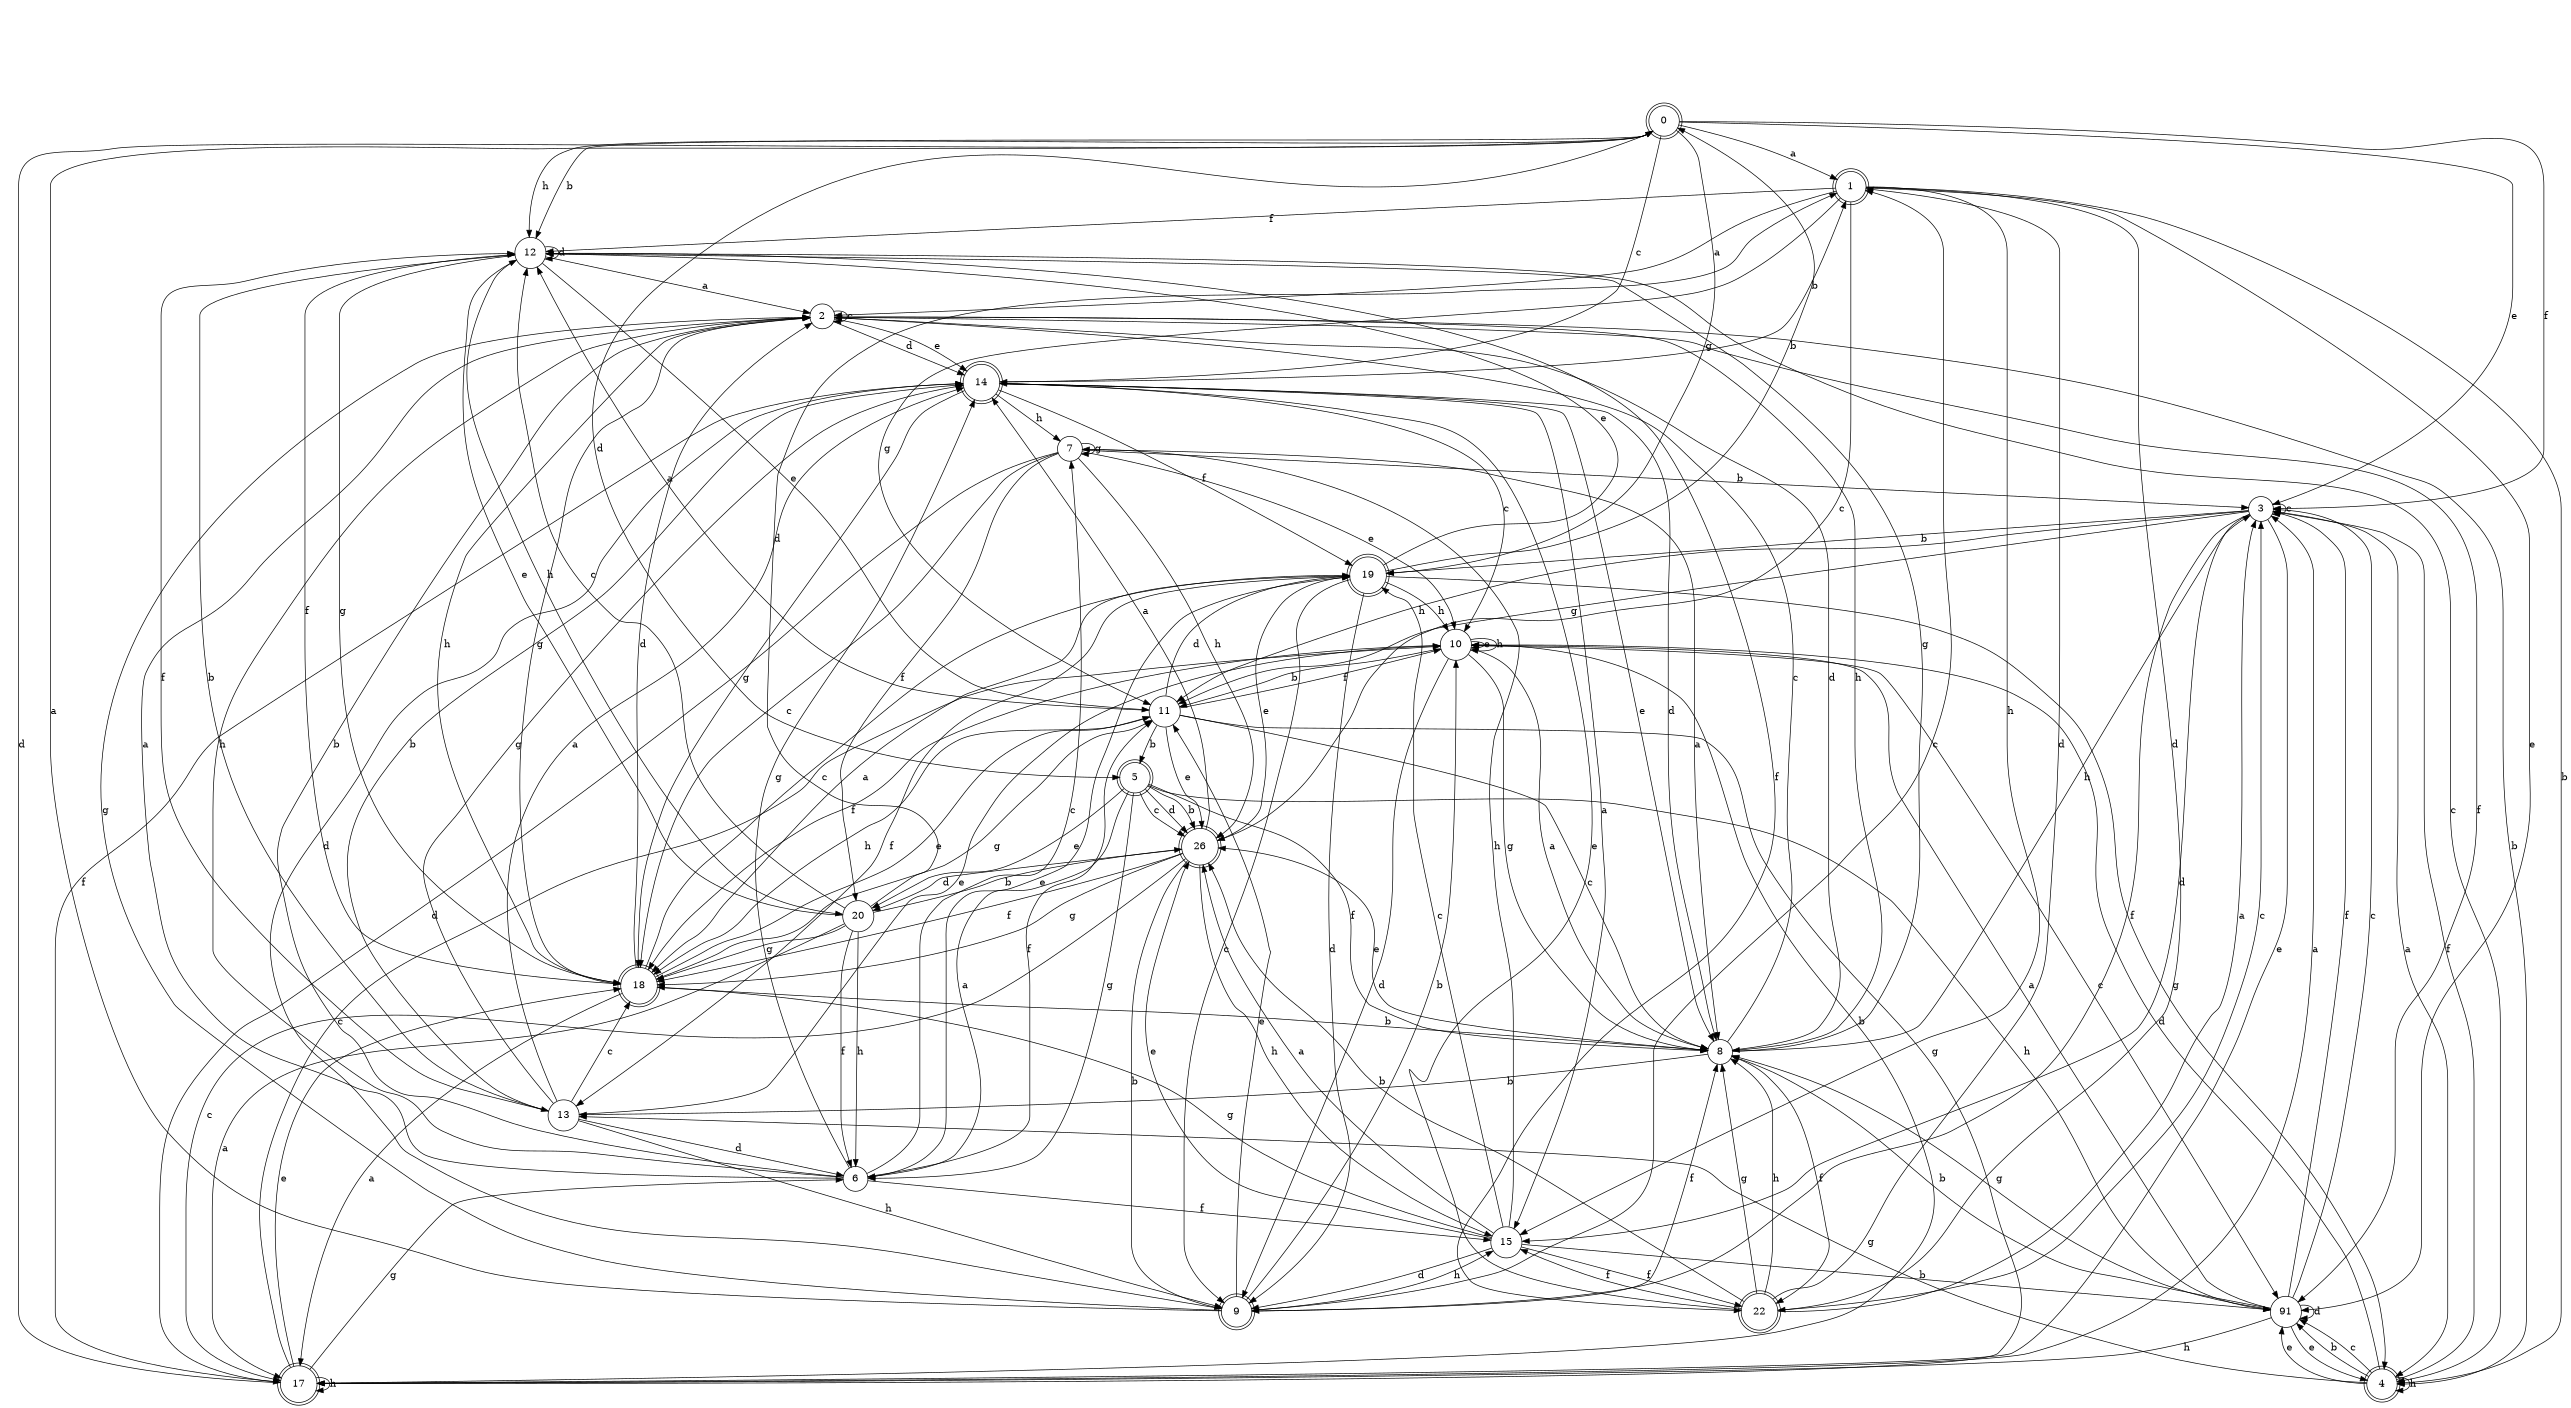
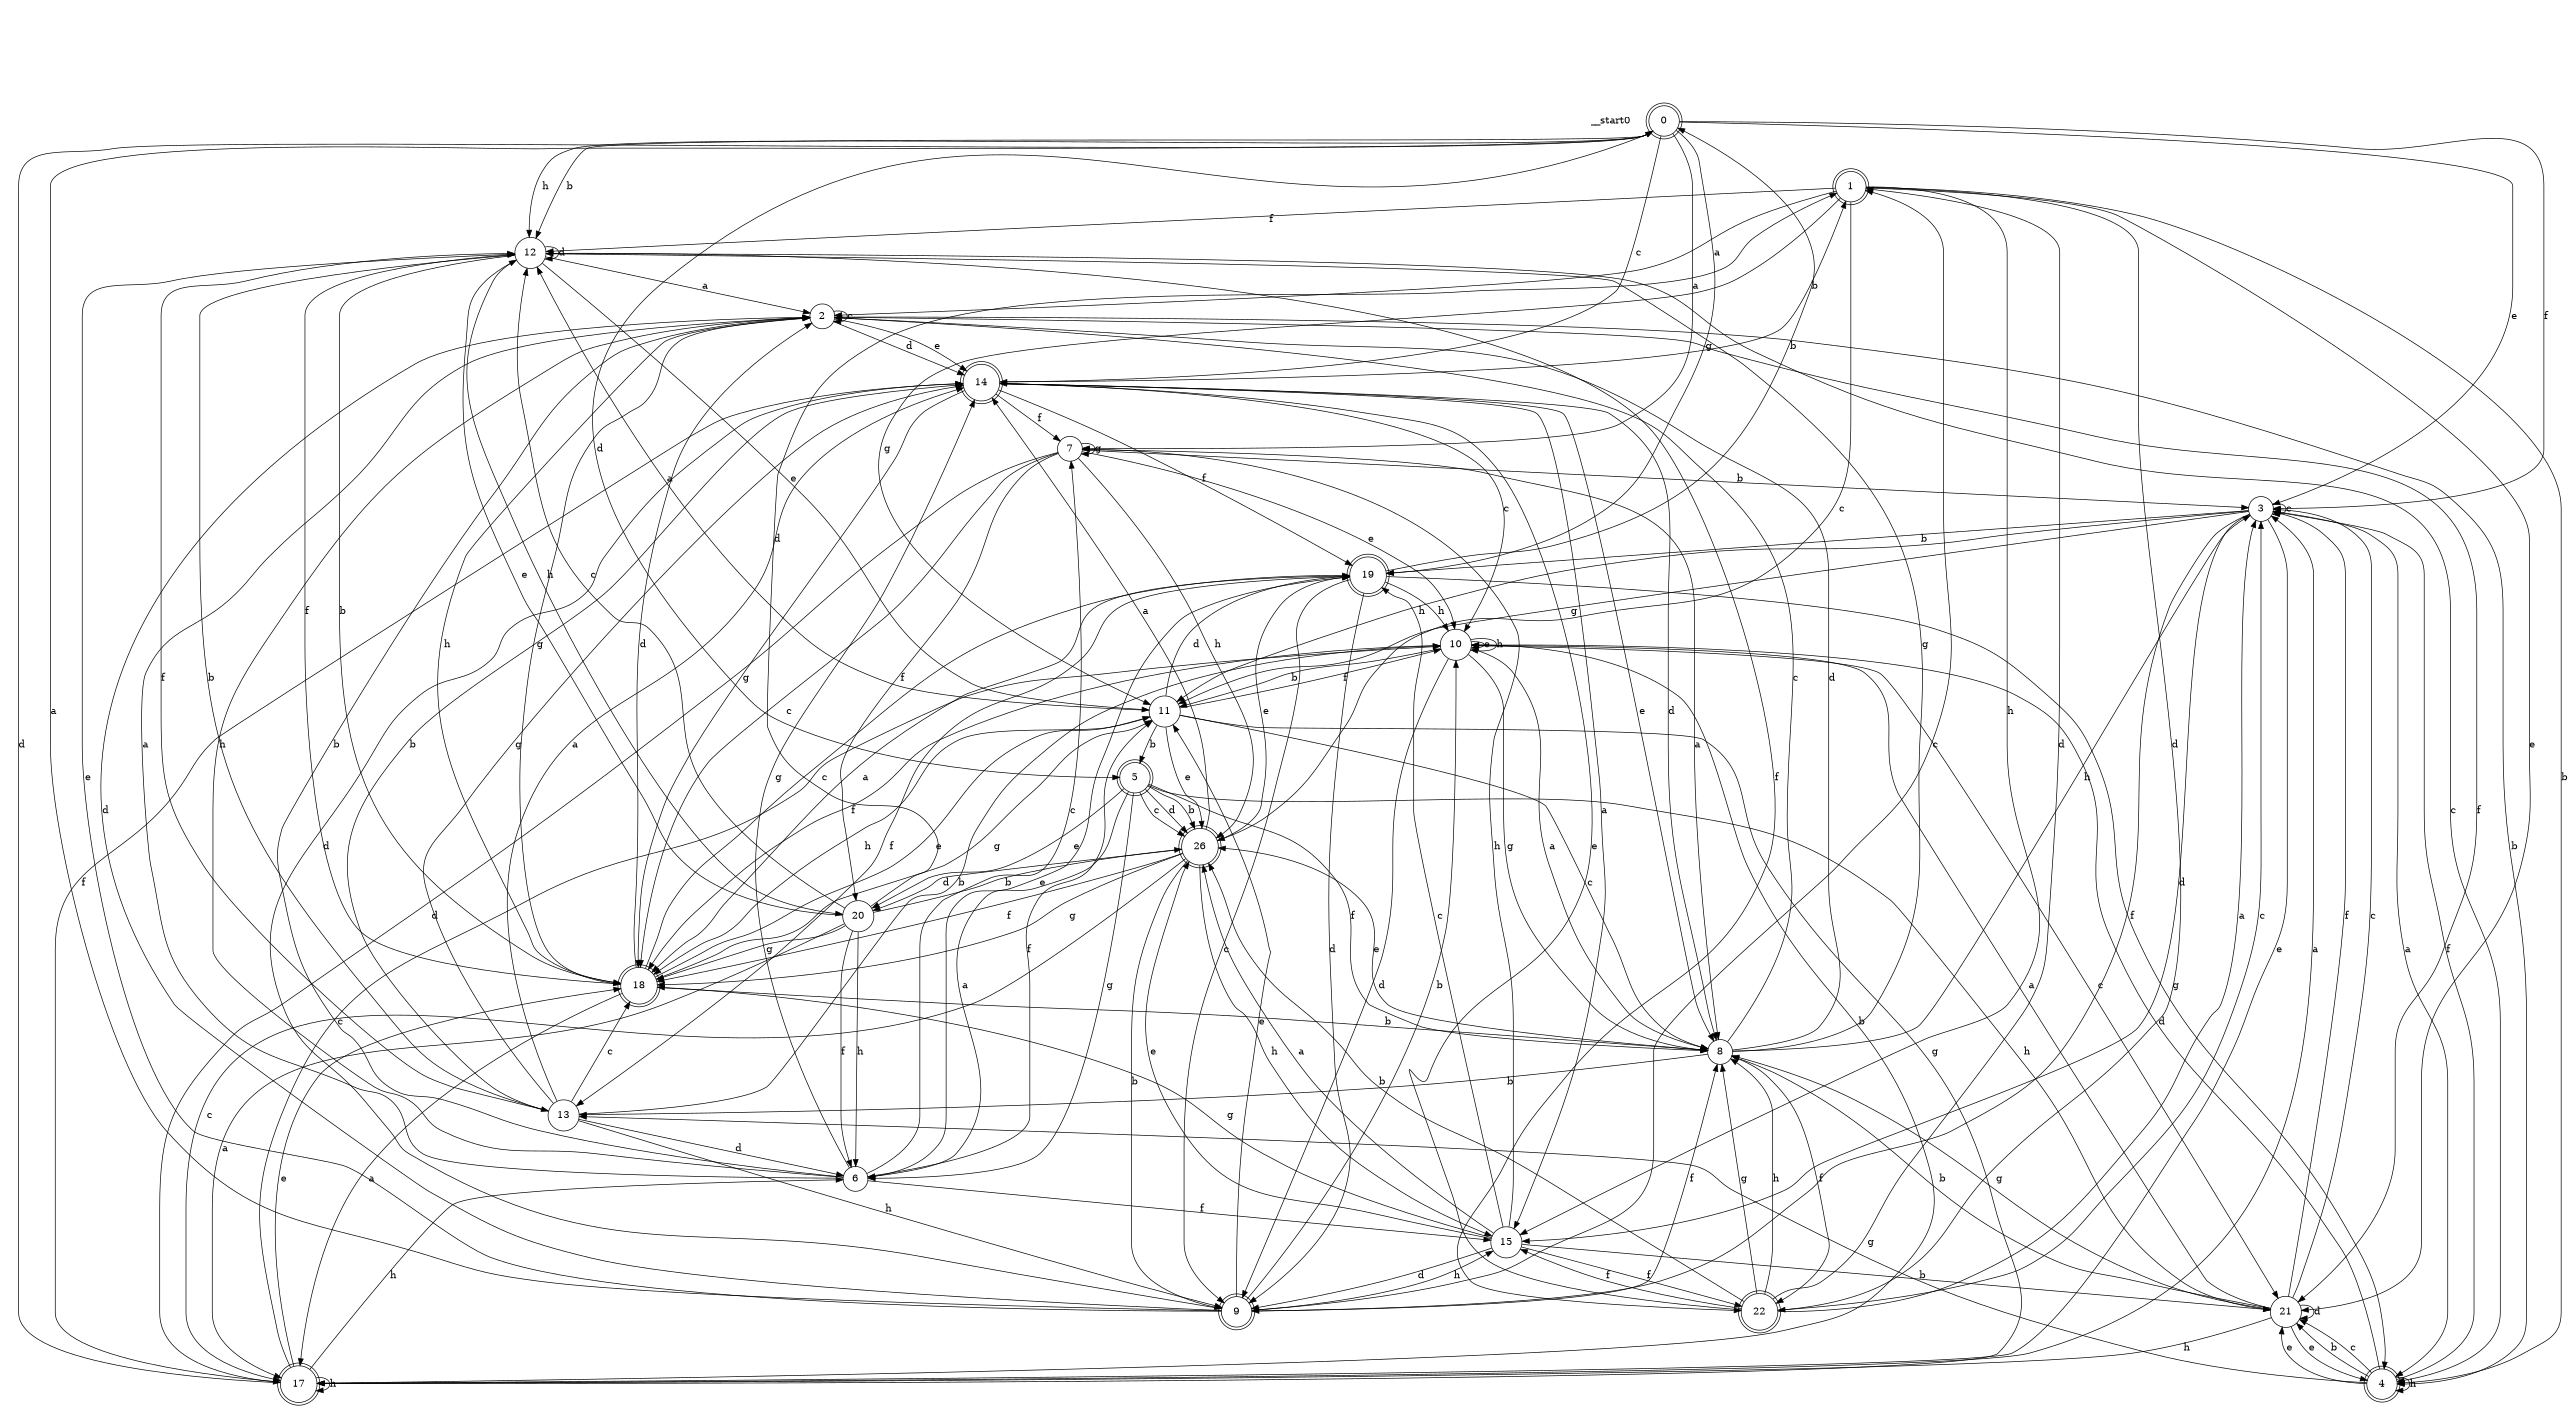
node "__start0": added
edge "0" -> "1": now "0" -> "7"
edge "19" -> "12": now "9" -> "12"
edge "2" -> "8": removed, label "h"
edge "14" -> "7": label "h" -> "f"
edge "12" -> "18": label "g" -> "b"
edge "9" -> "2": label "g" -> "d"
edge "13" -> "10": label "e" -> "b"
edge "17" -> "6": label "g" -> "h"
node "91": label "91" -> "21"
